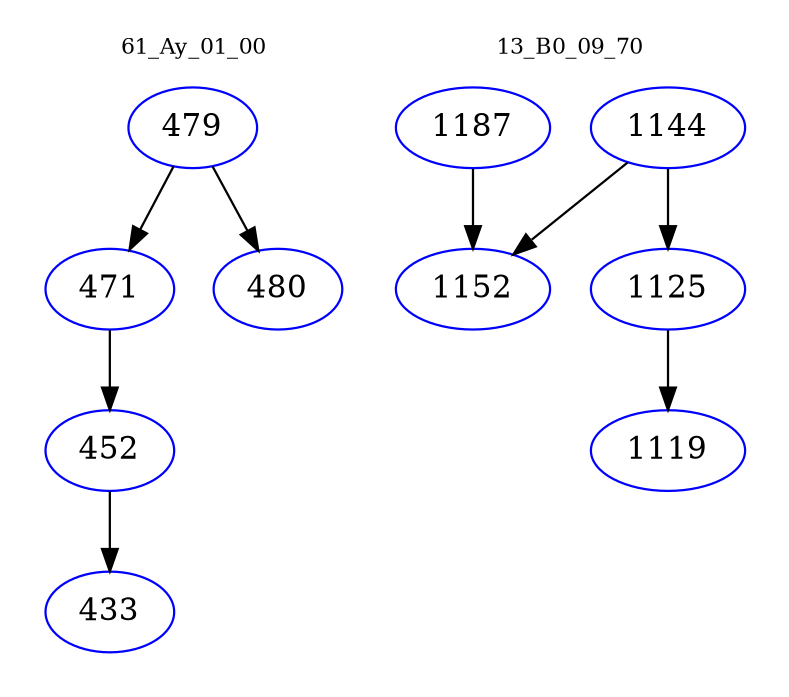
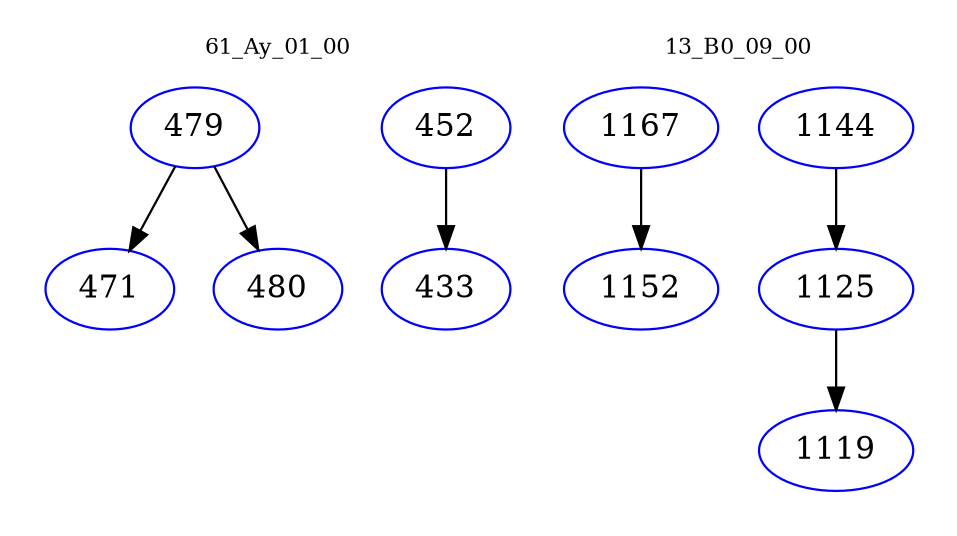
cluster "13_B0_09_70": label "13_B0_09_70" -> "13_B0_09_00"
node "1187": label "1187" -> "1167"
edge "1144" -> "1152": removed
edge "471" -> "452": removed
